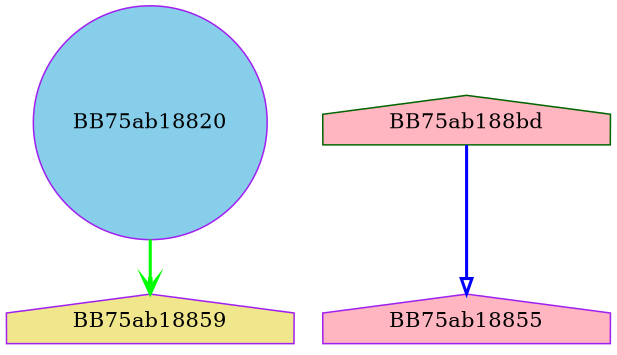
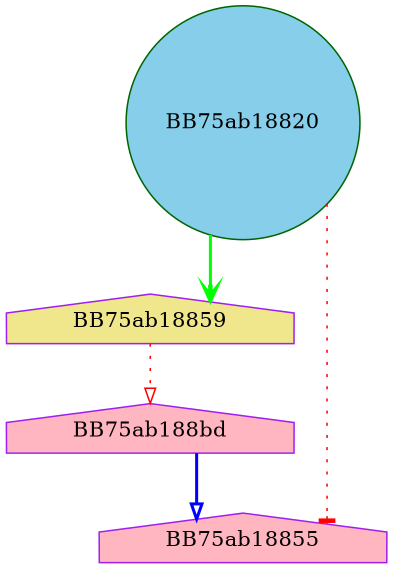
node "BB75ab18820": color purple -> darkgreen
node "BB75ab188bd": color darkgreen -> purple
edge "BB75ab18820" -> "BB75ab18855": added
edge "BB75ab18859" -> "BB75ab188bd": added
